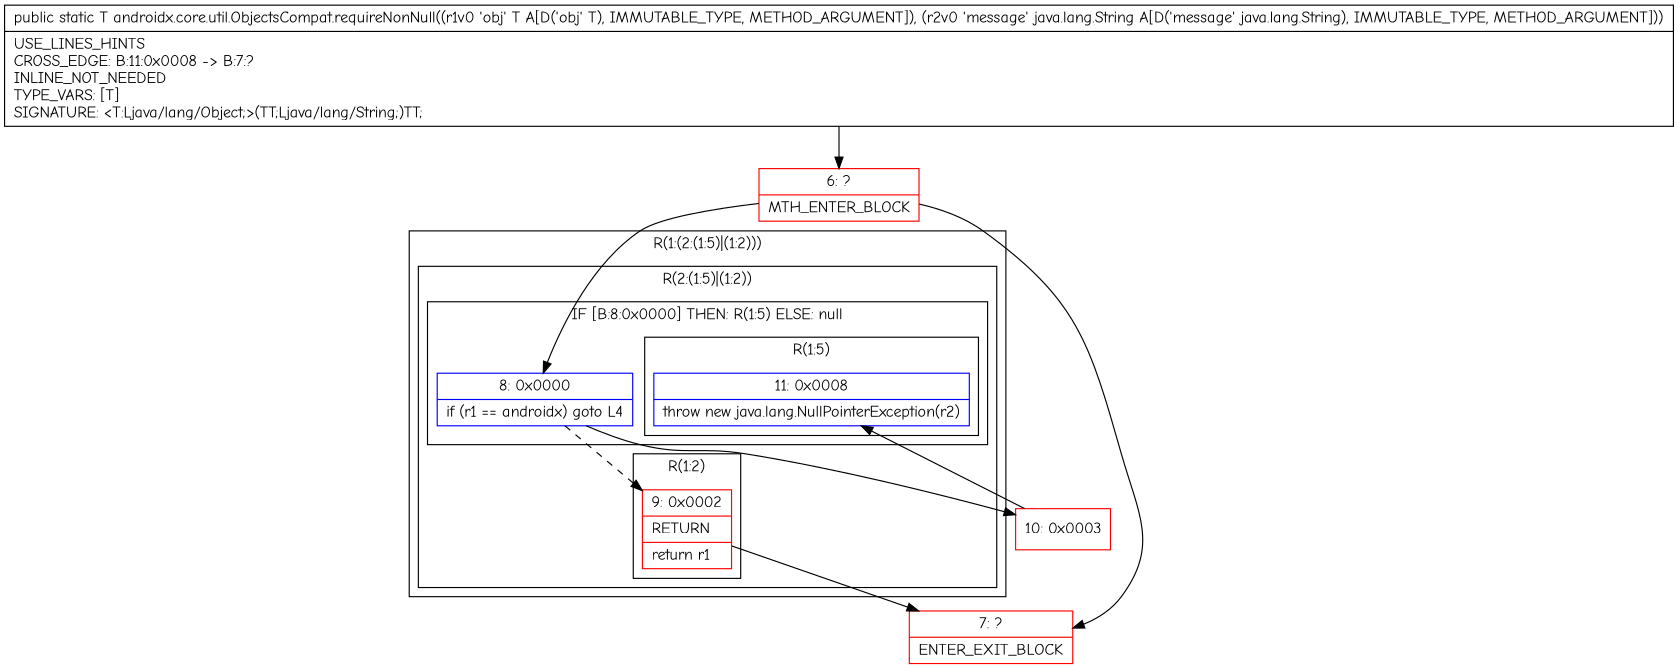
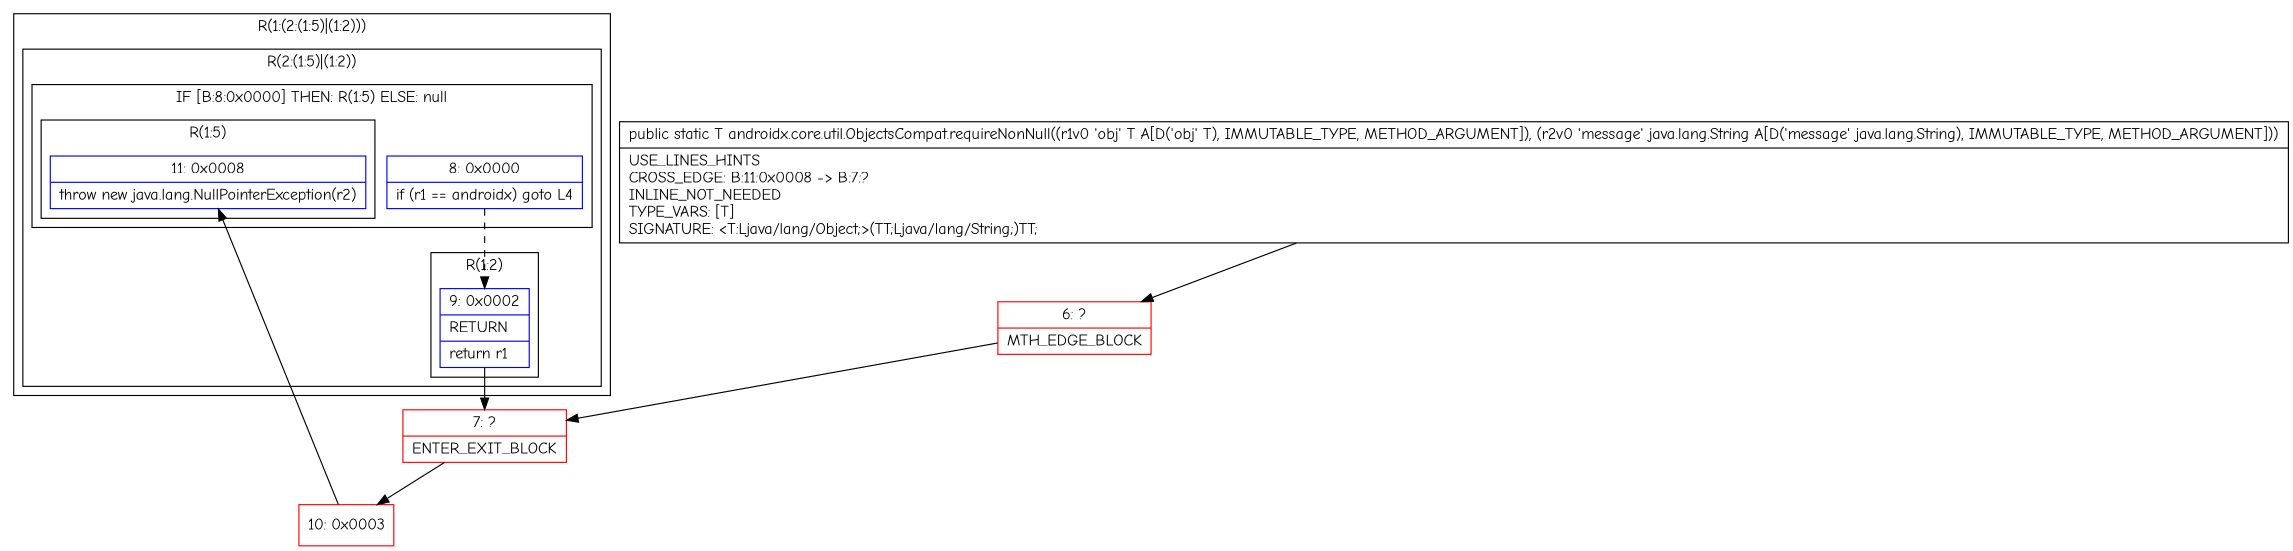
node "6: ?": text "MTH_ENTER_BLOCK" -> "MTH_EDGE_BLOCK"
edge "6: ?" -> "8: 0x0000": removed
edge "8: 0x0000" -> "10: 0x0003": now "7: ?" -> "10: 0x0003"
node "9: 0x0002": color red -> blue
